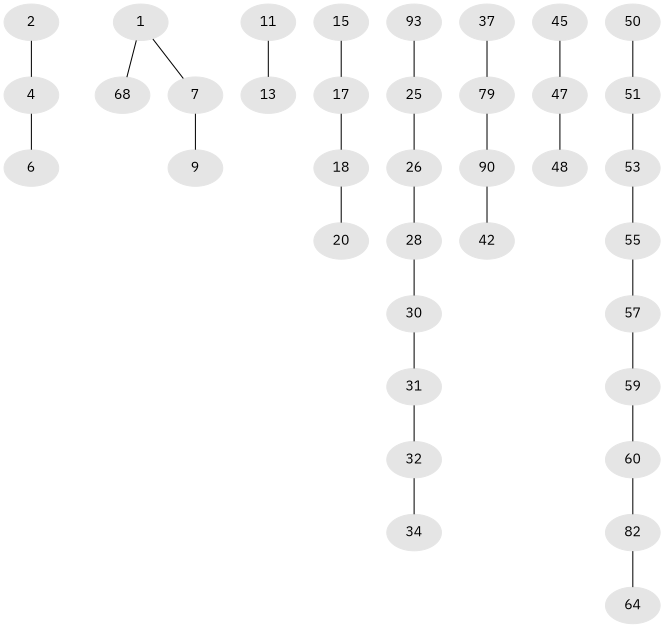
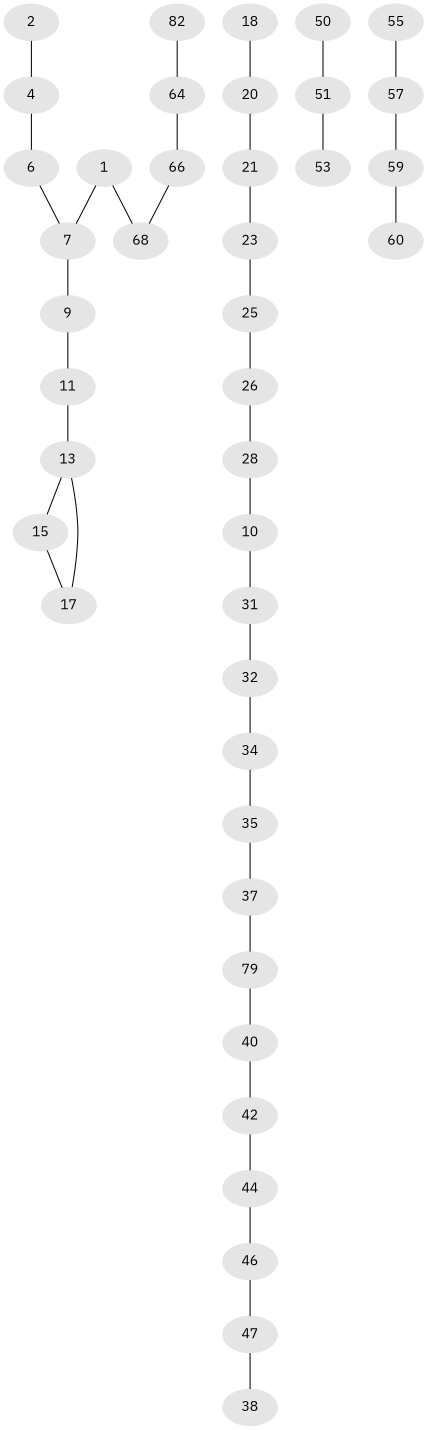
node "93": label "93" -> "23"
node "45": label "45" -> "46"
edge "17" -- "18": now "17" -- "13"
node "66": added
node "21": added
node "90": label "90" -> "40"
node "48": label "48" -> "38"
edge "6" -- "7": added
edge "53" -- "55": removed
node "30": label "30" -> "10"
edge "9" -- "11": added
edge "13" -- "15": added
edge "60" -- "82": removed
node "35": added
node "44": added
